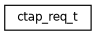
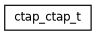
node "ctap_req_t": label "ctap_req_t" -> "ctap_ctap_t"
